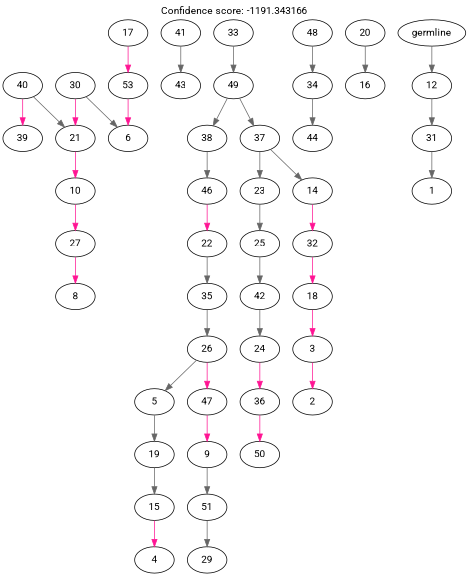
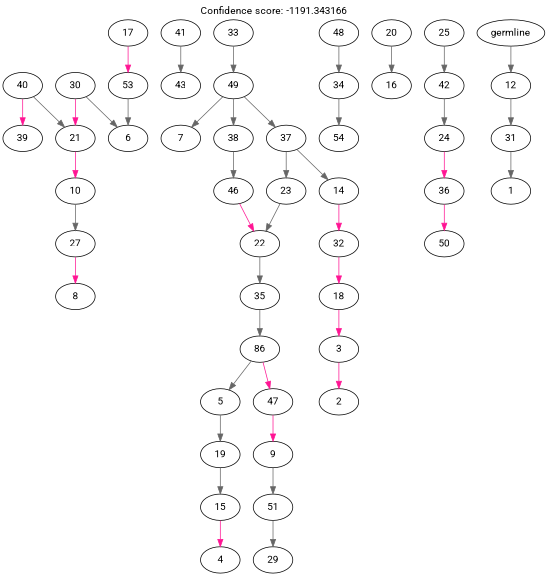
edge "53" -> "6": color deeppink -> gray40
node "7": added
node "44": label "44" -> "54"
edge "10" -> "27": color deeppink -> gray40
edge "23" -> "25": now "23" -> "22"
node "26": label "26" -> "86"
